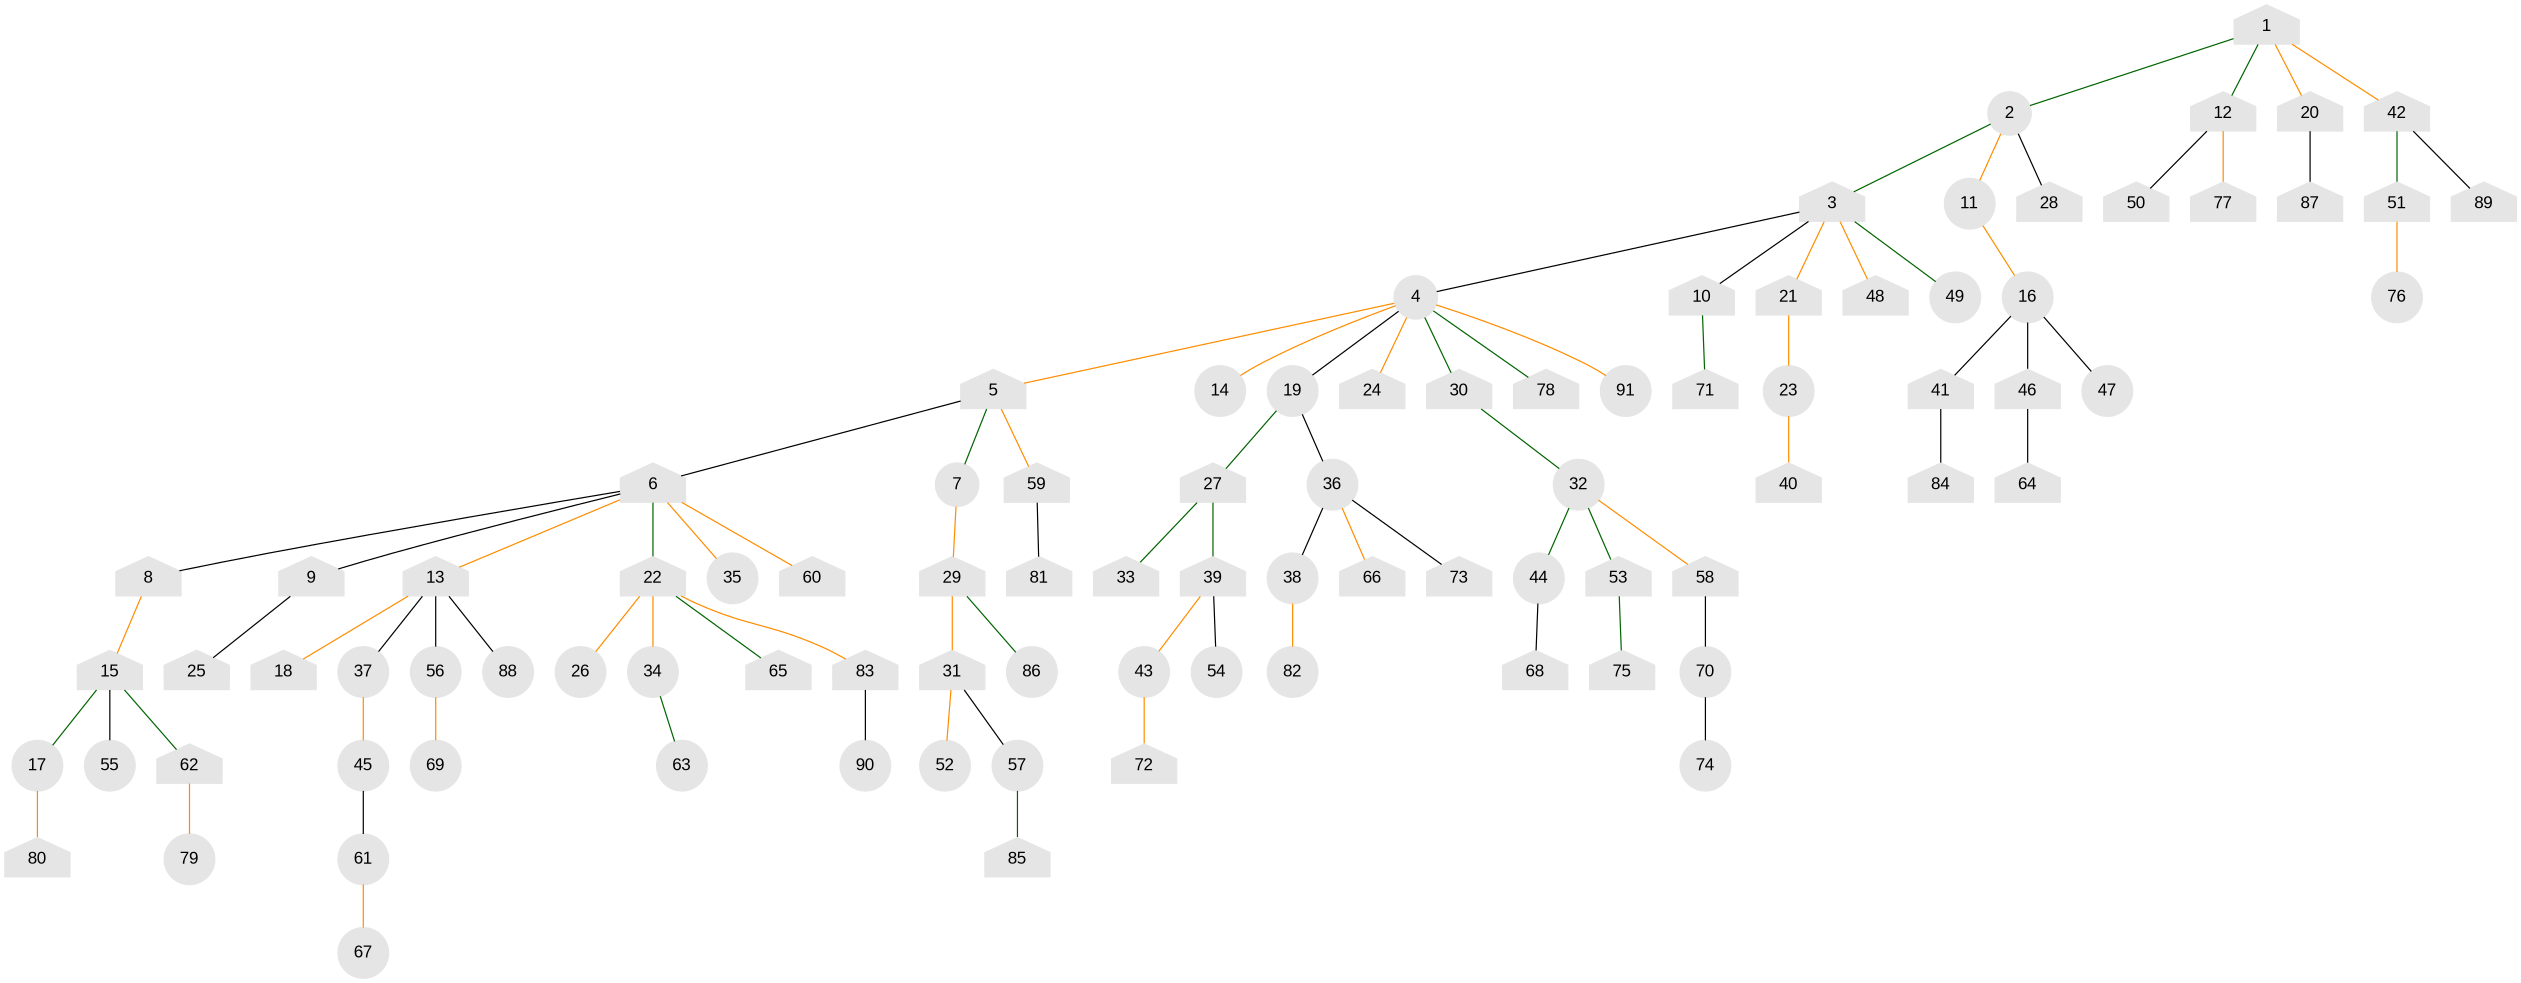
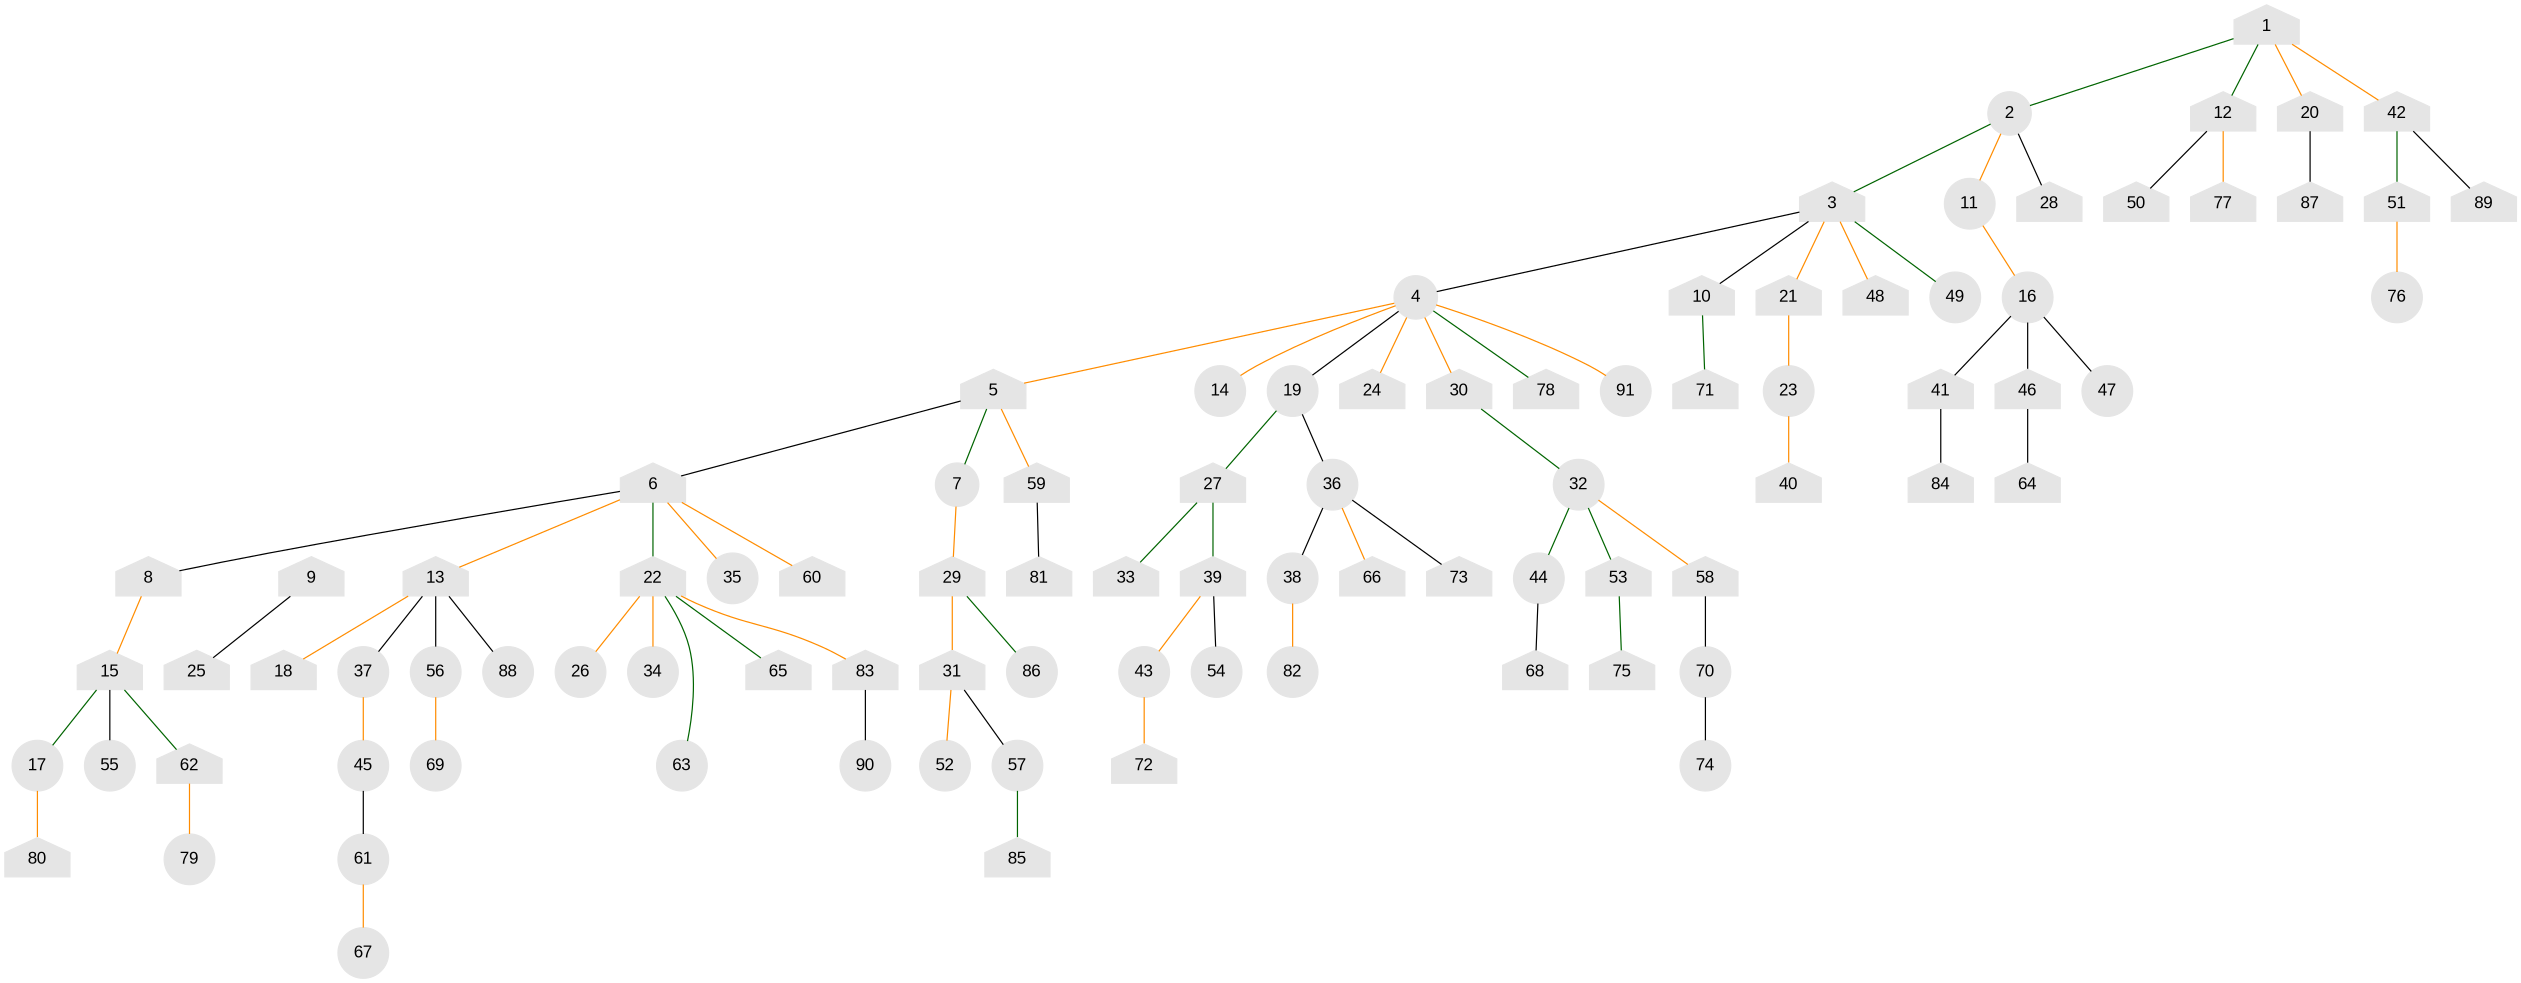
edge "4" -- "30": color darkgreen -> darkorange
edge "6" -- "9": removed
edge "34" -- "63": now "22" -- "63"
